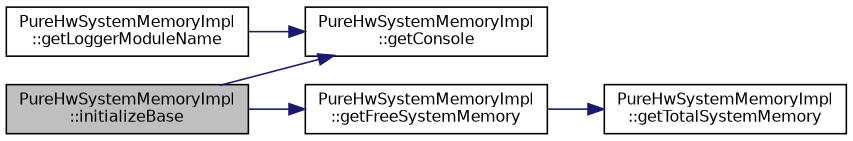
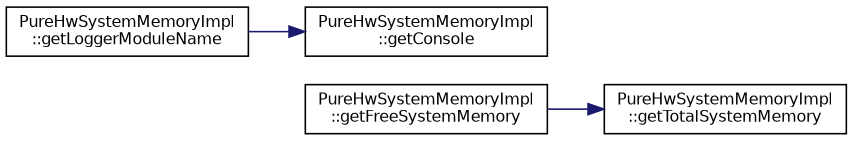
node "PureHwSystemMemoryImpl ::initializeBase": removed
